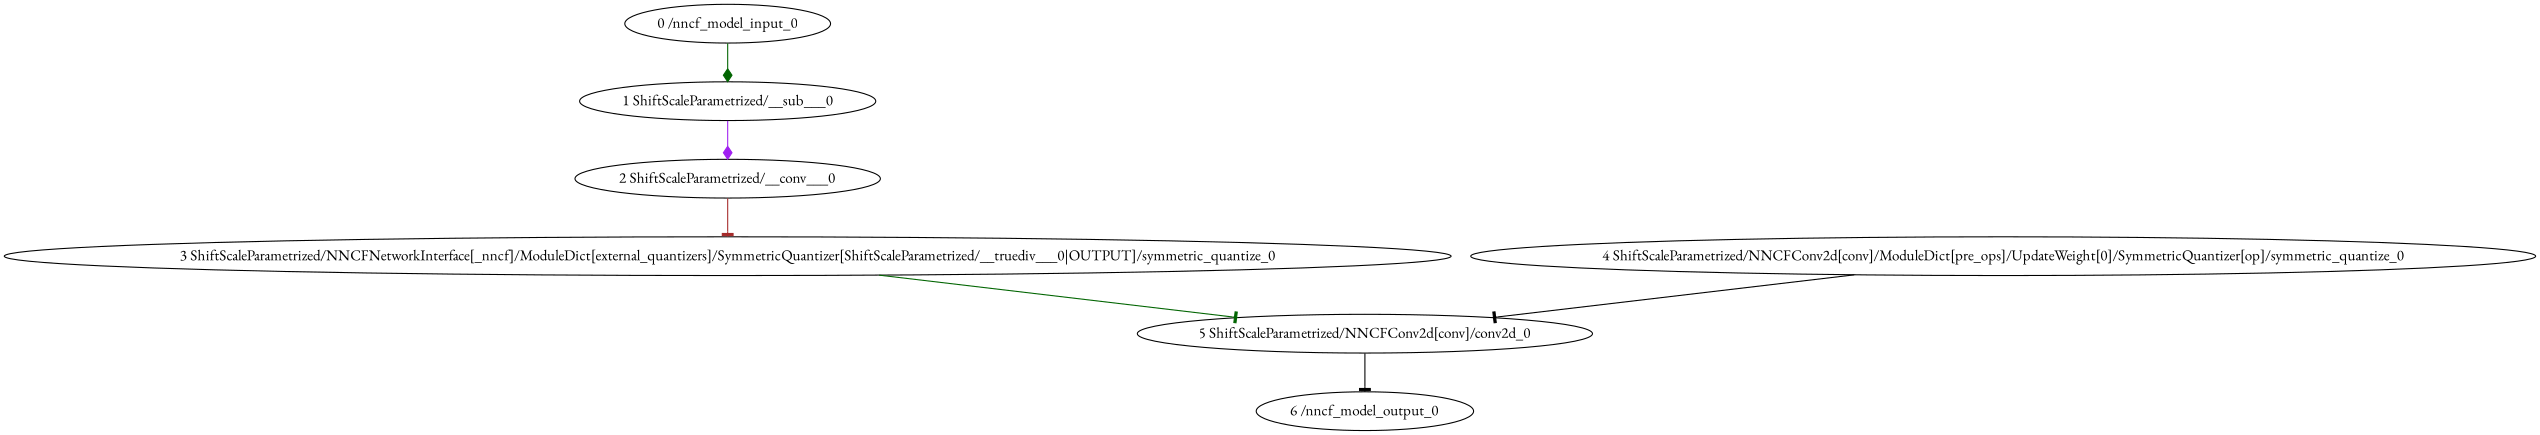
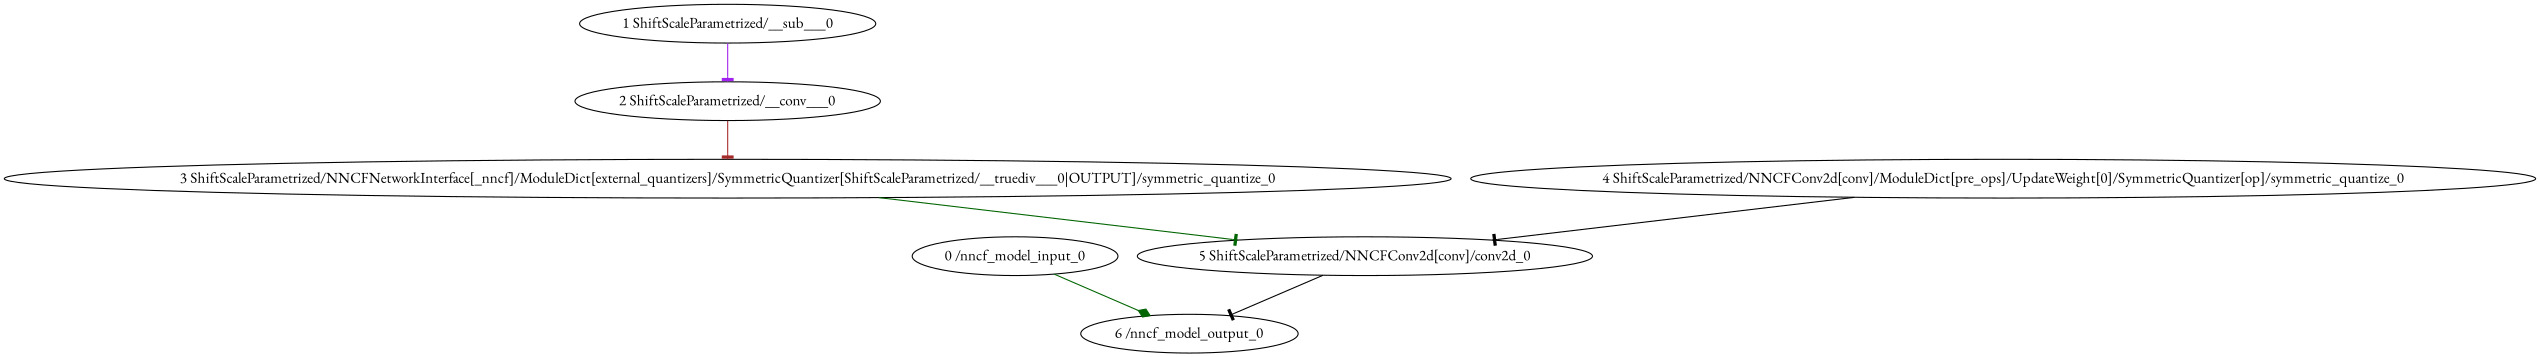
edge "0 /nncf_model_input_0" -> "1 ShiftScaleParametrized/__sub___0": now "0 /nncf_model_input_0" -> "6 /nncf_model_output_0"
edge "1 ShiftScaleParametrized/__sub___0" -> "2 ShiftScaleParametrized/__conv___0": arrowhead diamond -> tee
